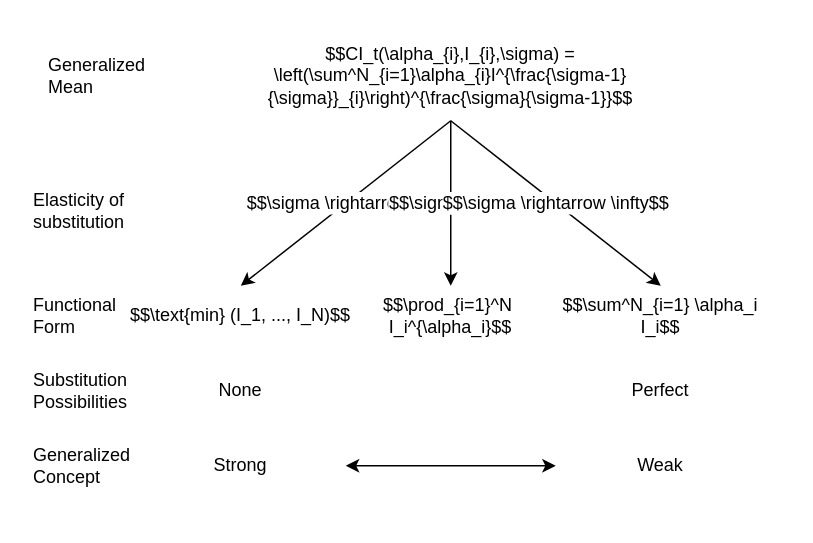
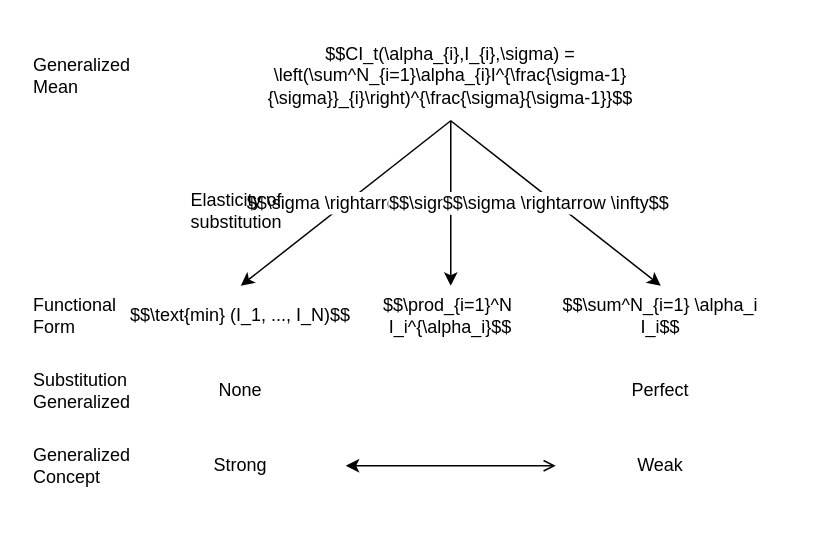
node "Generalized Mean": moved (113, 76) -> (98, 76)
node "Elasticity of substitution": moved (98, 211) -> (256, 211)
node "Substitution Possibilities": label "Substitution Possibilities" -> "Substitution Generalized"
edge "Strong" -- "Weak": arrowhead classic -> open
